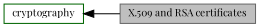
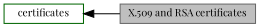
node "cryptography": label "cryptography" -> "certificates"
